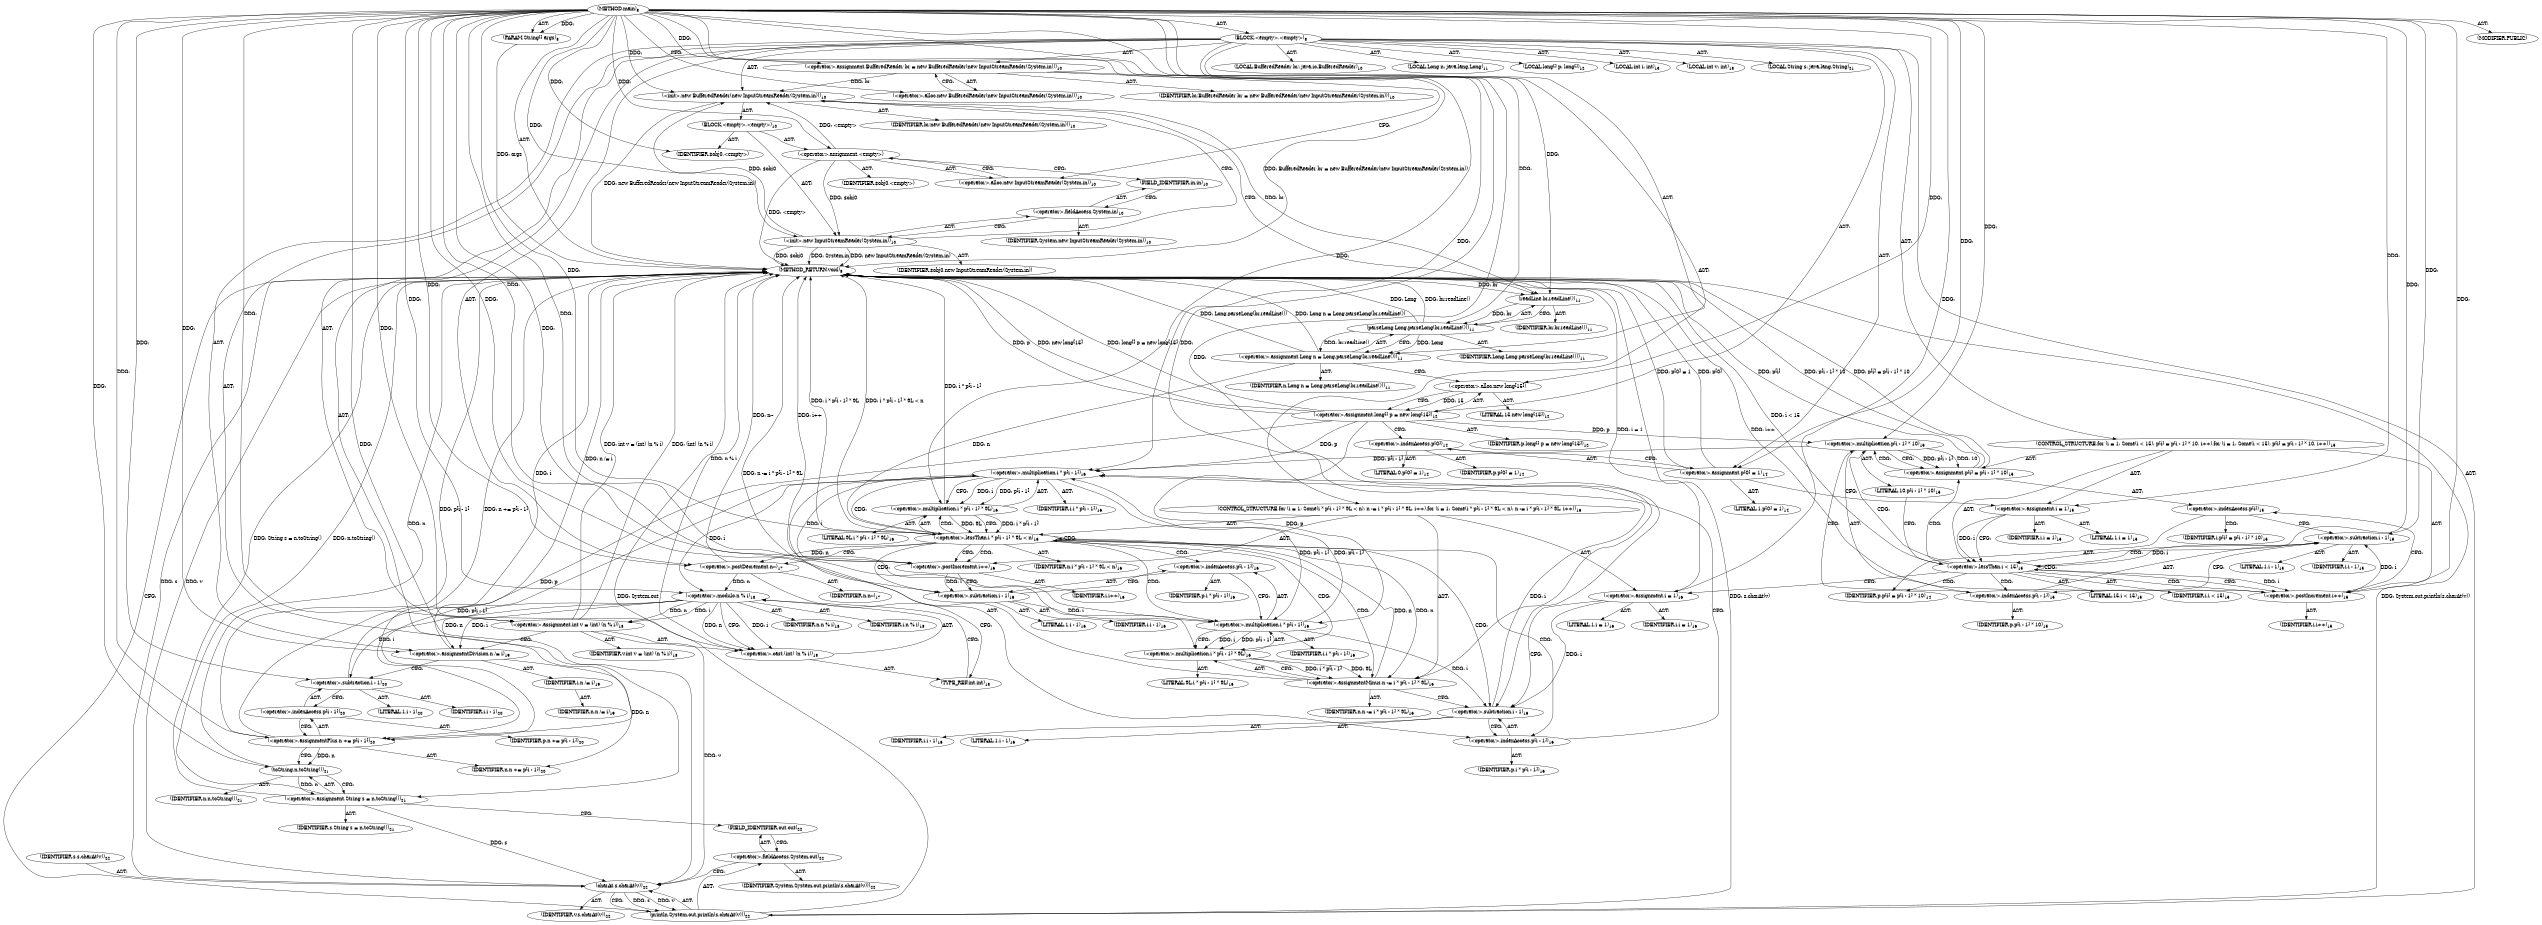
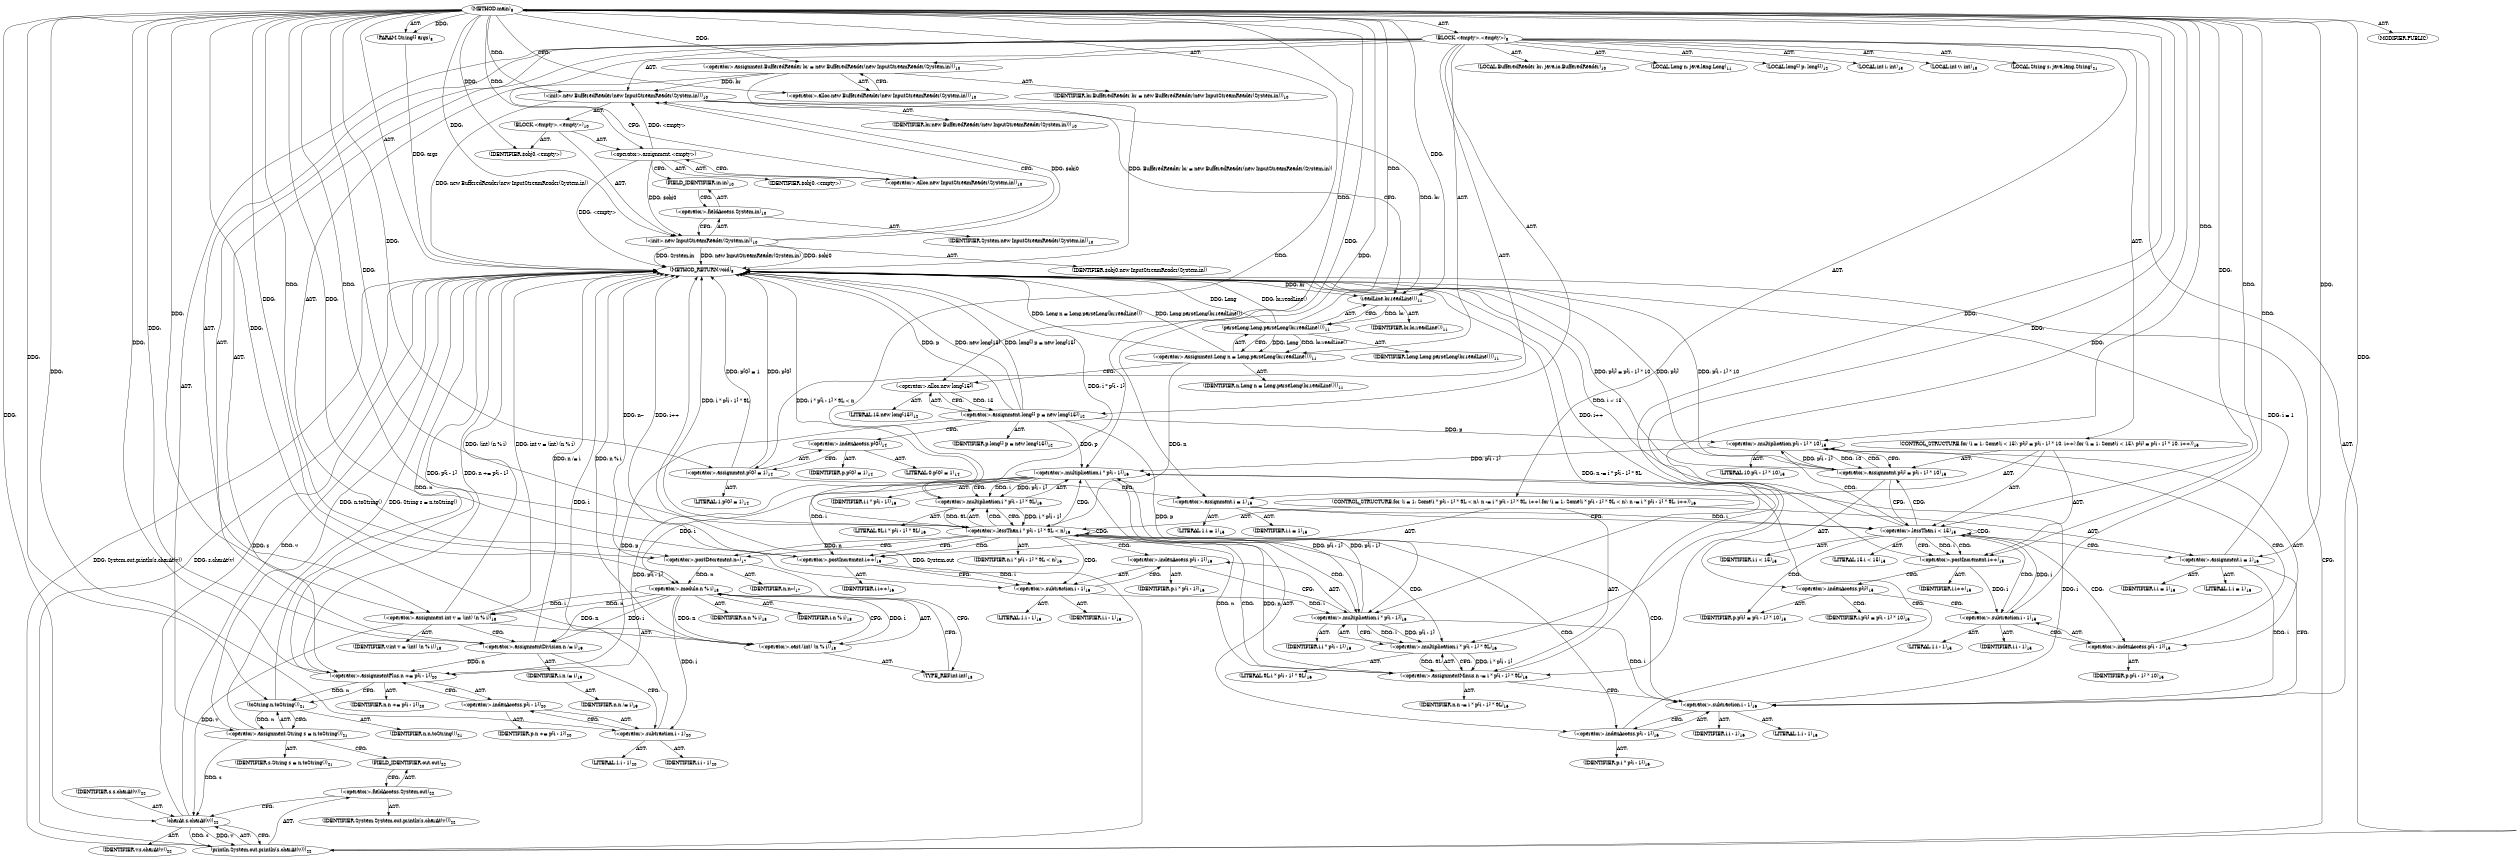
edge "(METHOD,main)" -> "(parseLong,Long.parseLong(br.readLine()))": reversed
edge "(LITERAL,10,p[i - 1] * 10)" -> "(<operator>.lessThan,i < 15)": now "(<operator>.assignment,p[i] = p[i - 1] * 10)" -> "(<operator>.lessThan,i < 15)"
node "(IDENTIFIER,p,p[i] = p[i - 1] * 10)": text "14" -> "15"
edge "(<operator>.assignmentDivision,n /= i)" -> "(IDENTIFIER,n,n += p[i - 1])": now "(<operator>.assignmentDivision,n /= i)" -> "(<operator>.assignmentPlus,n += p[i - 1])"
